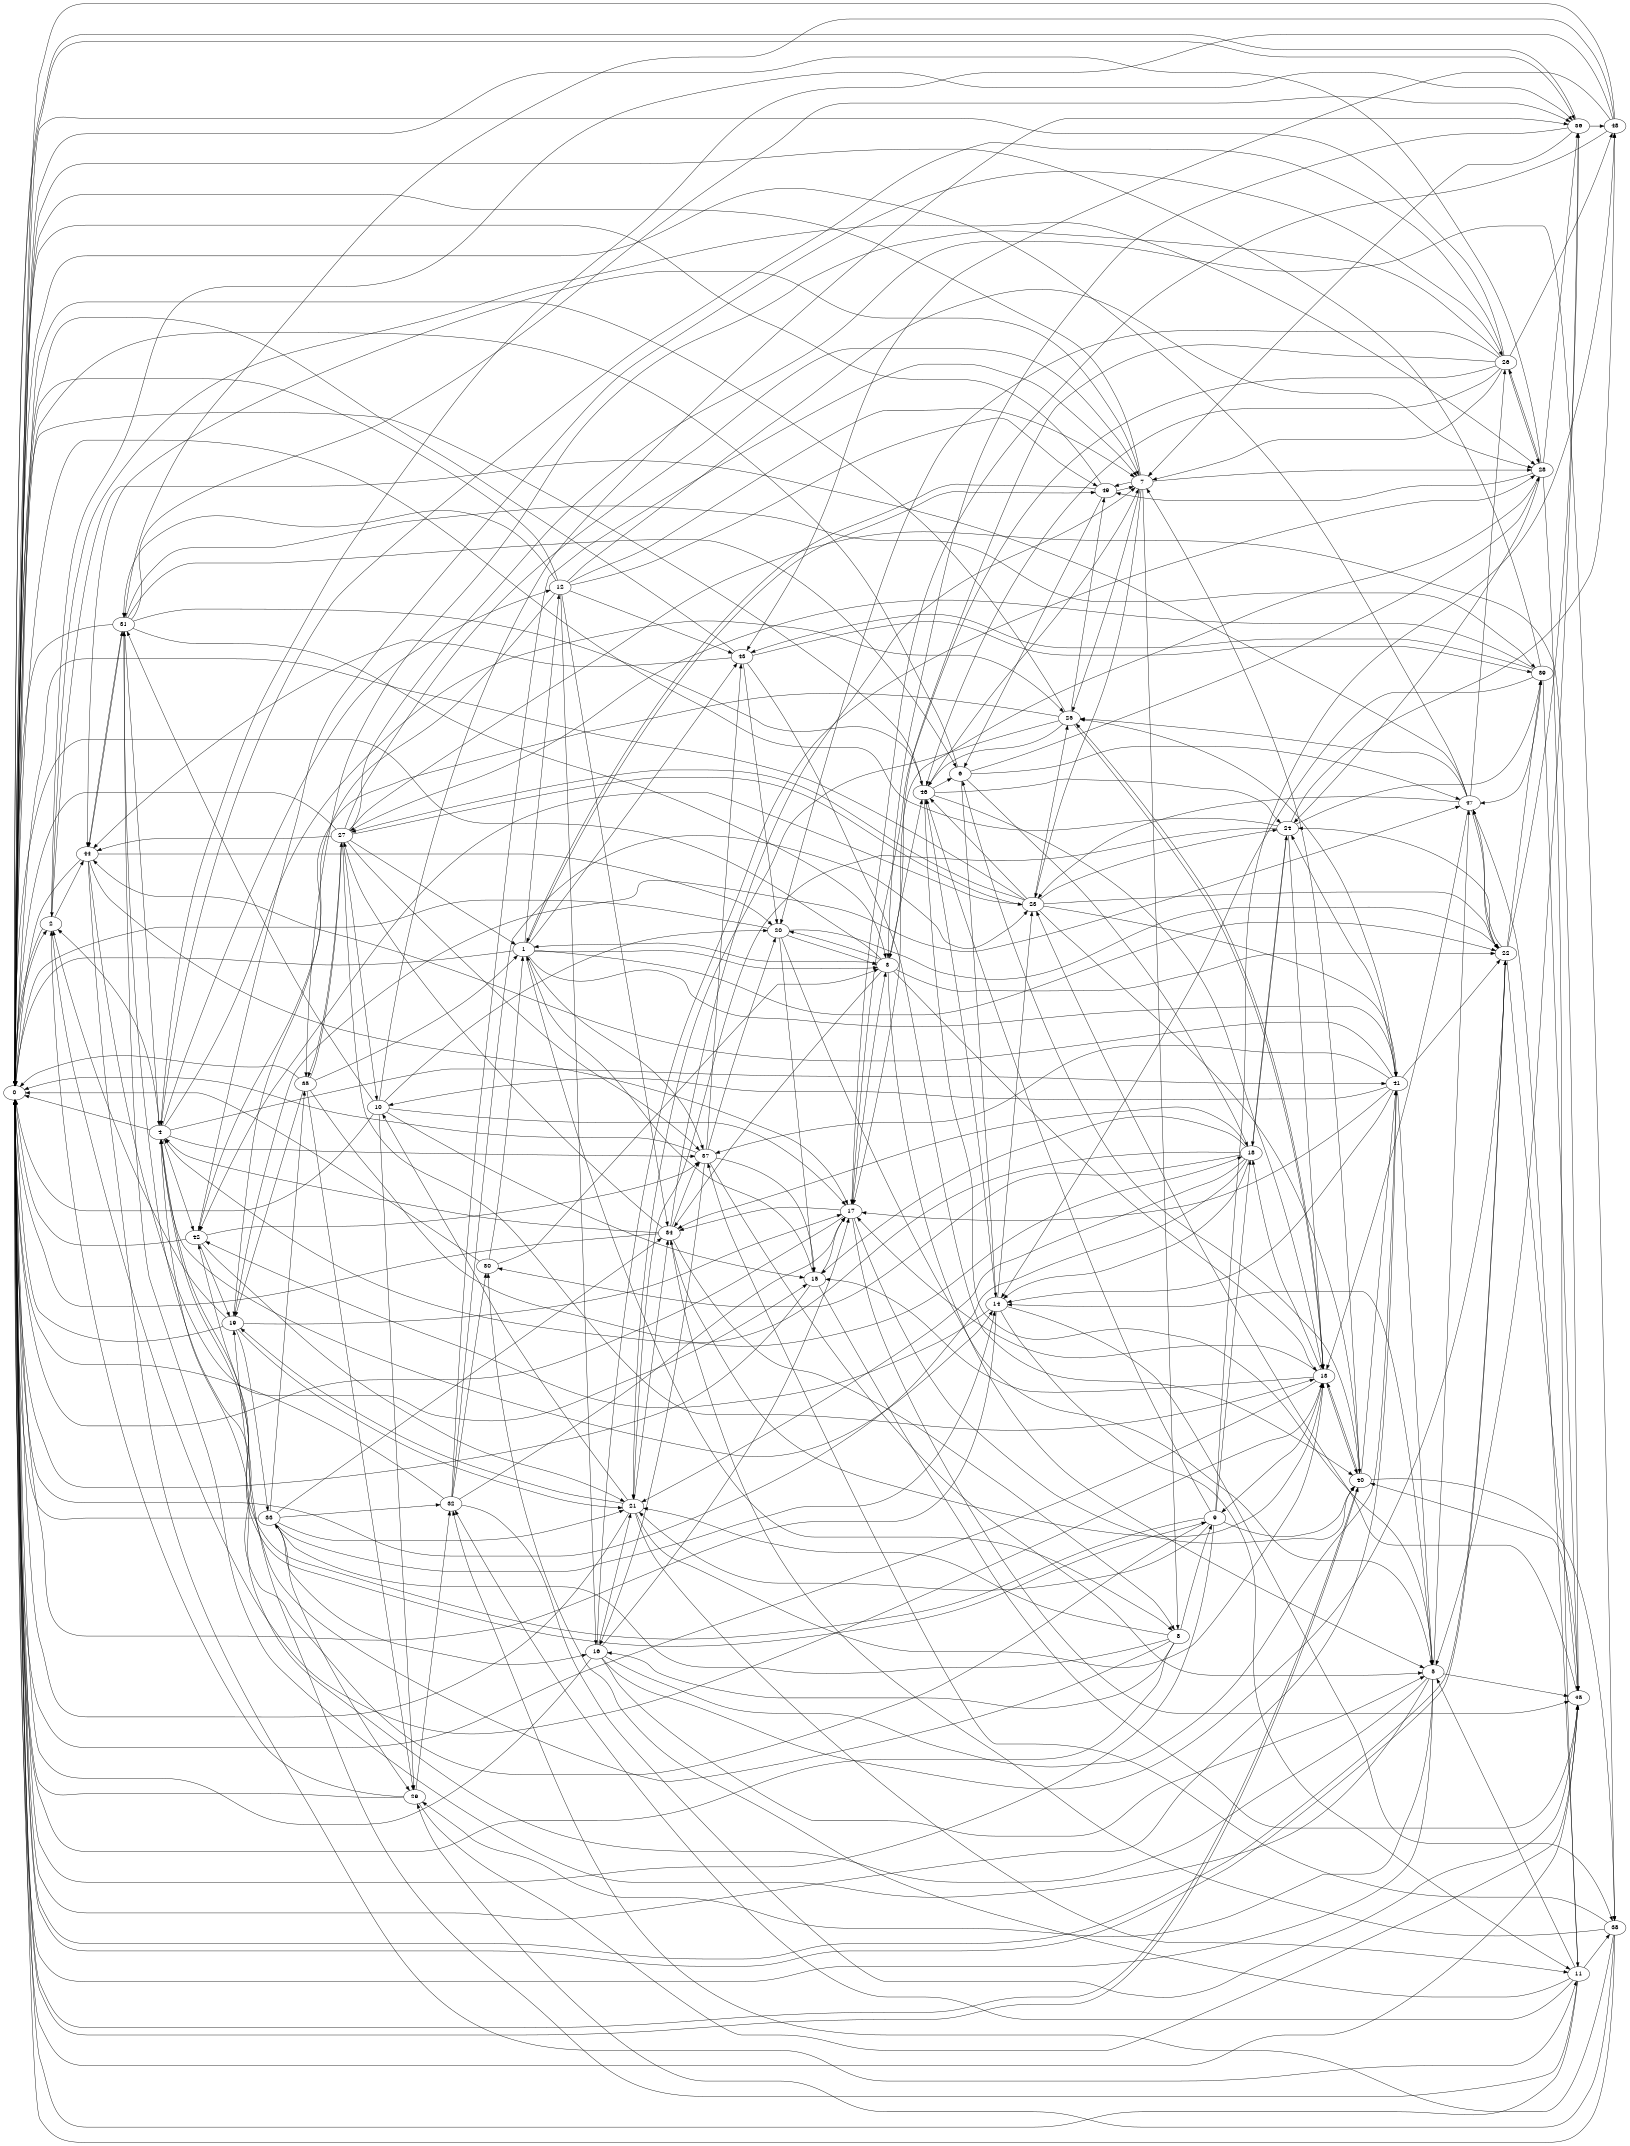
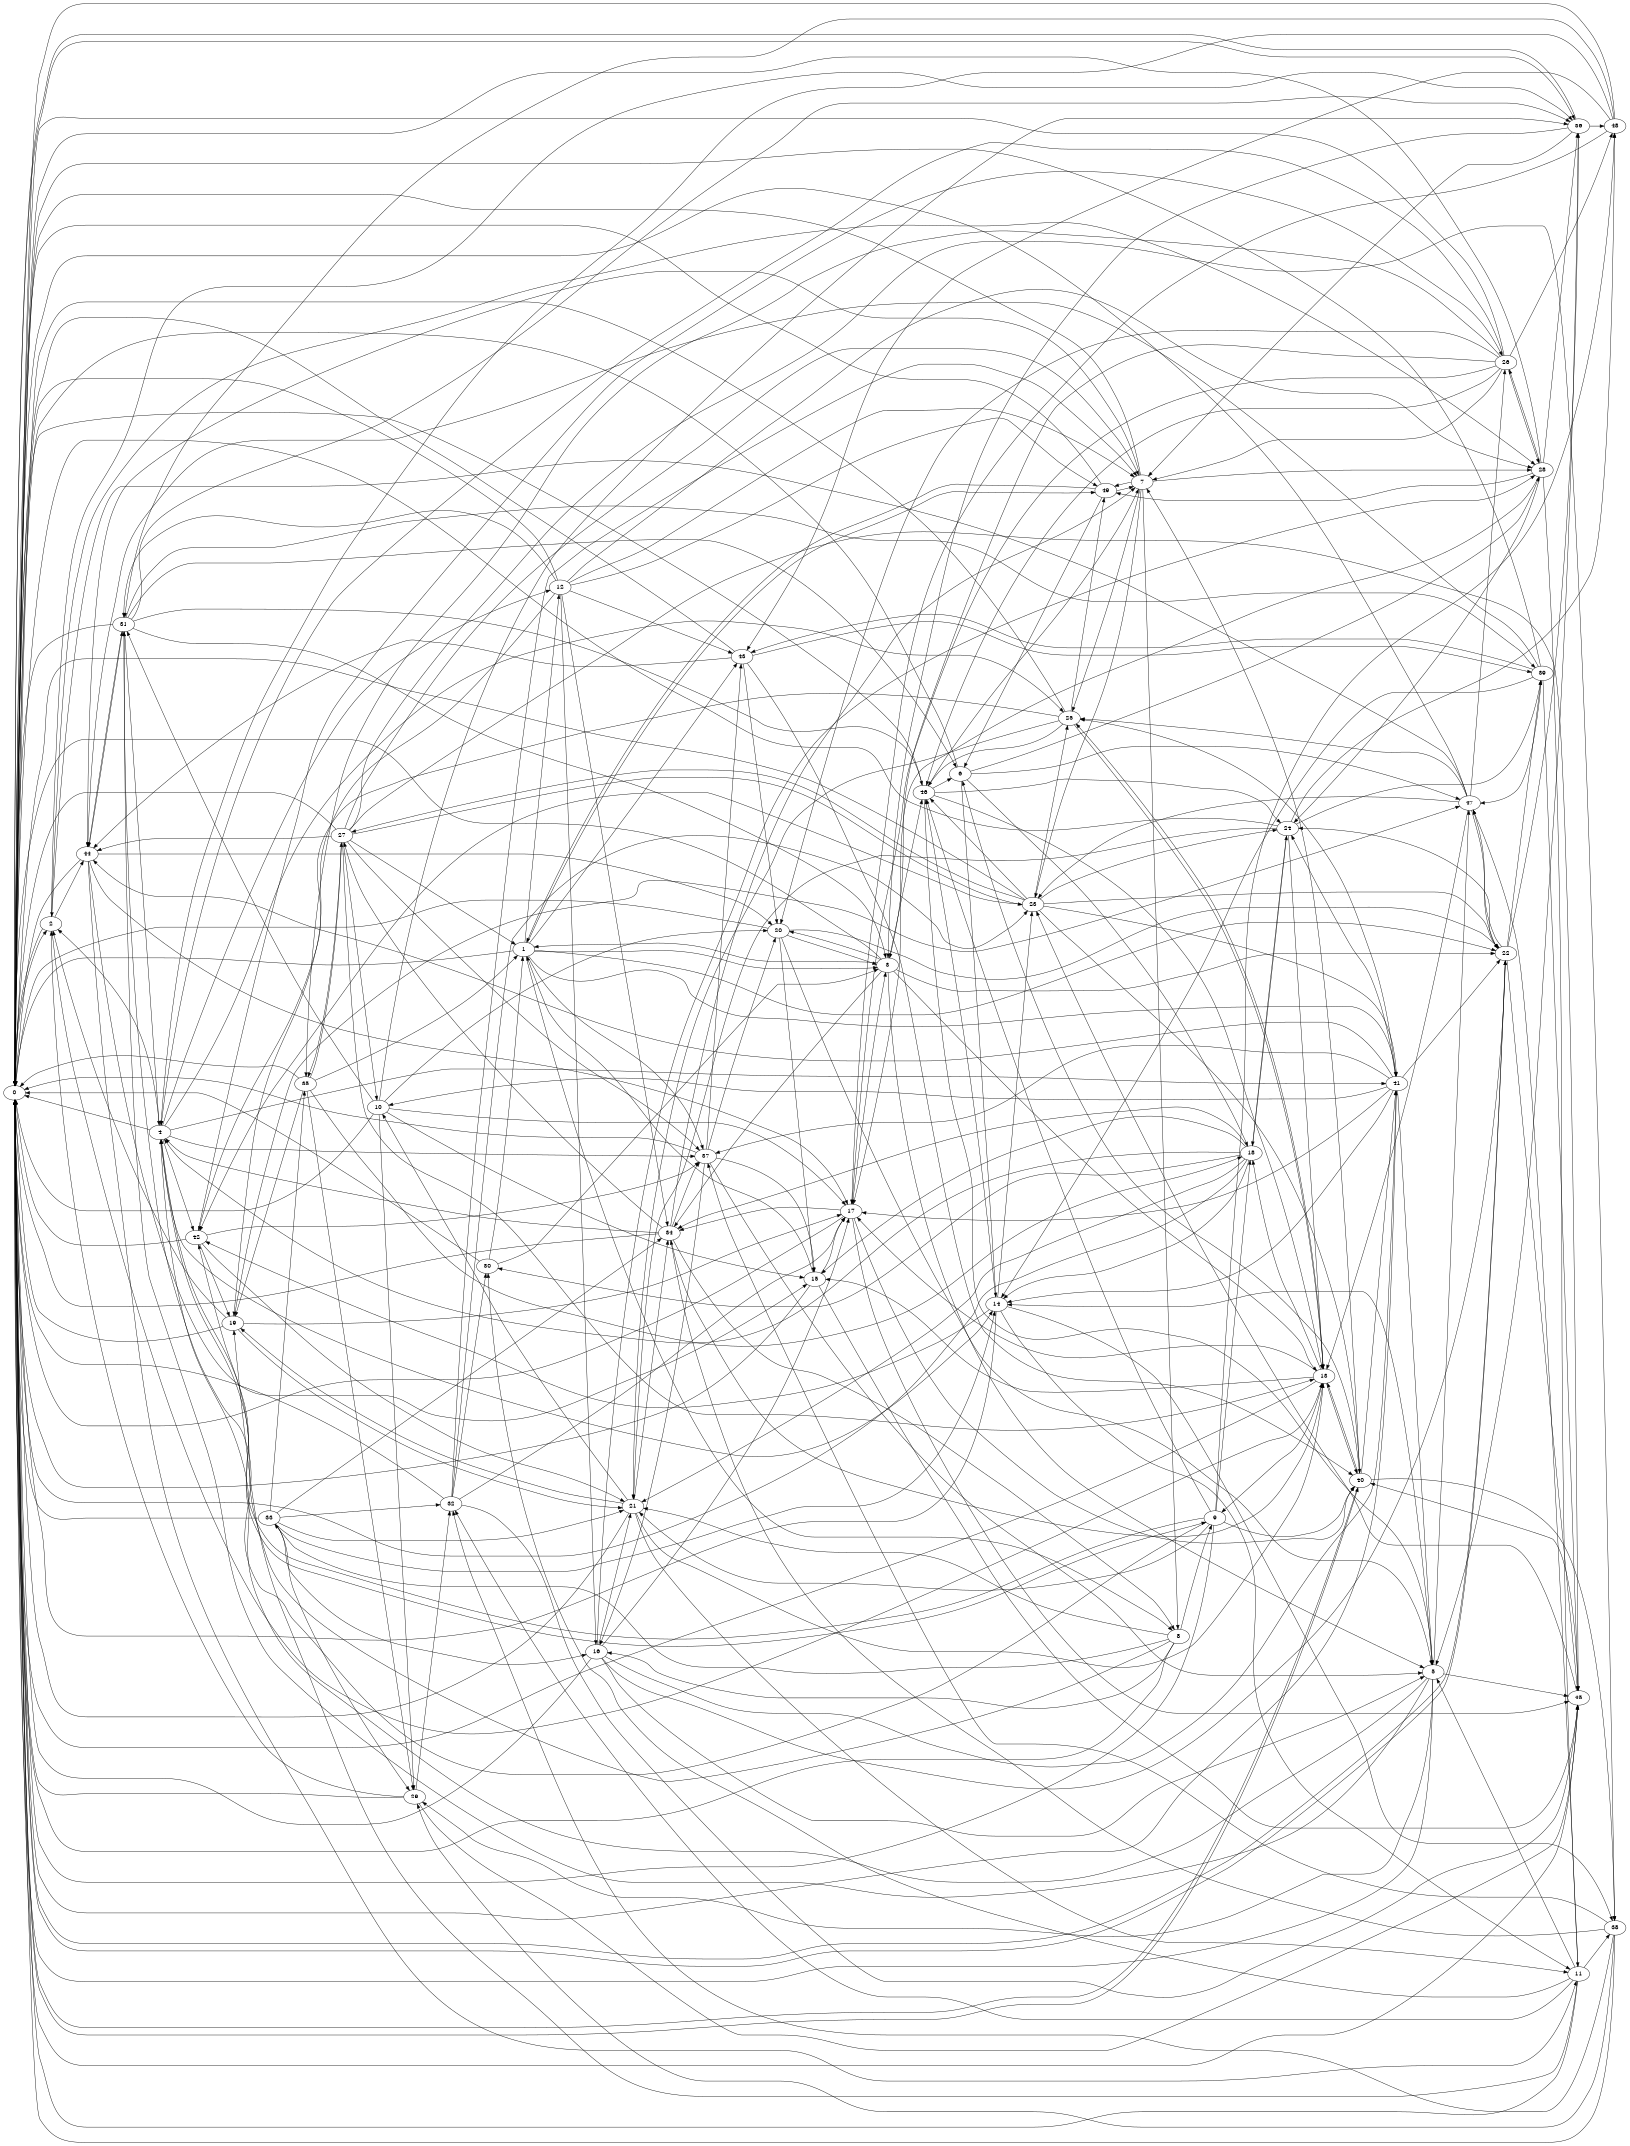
edge "39" -> "27": now "39" -> "44"
edge "19" -> "33": removed
